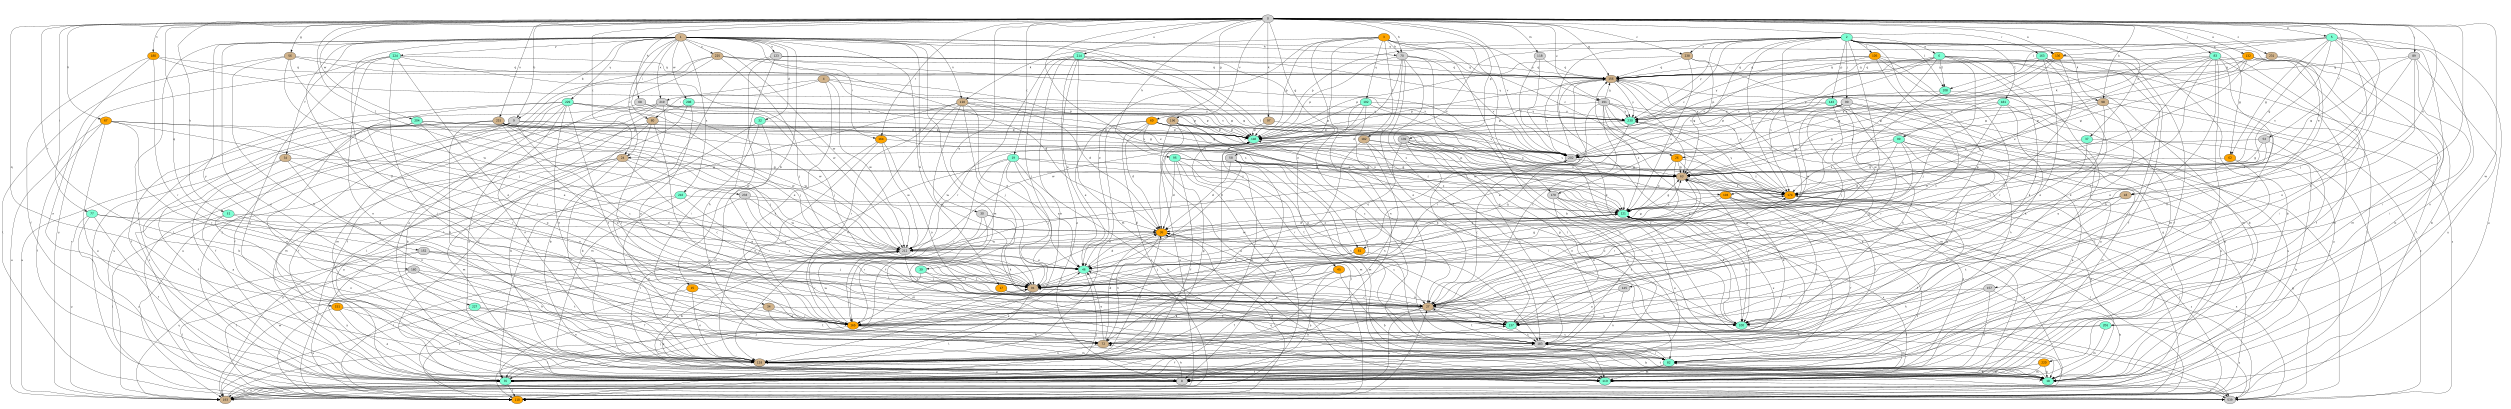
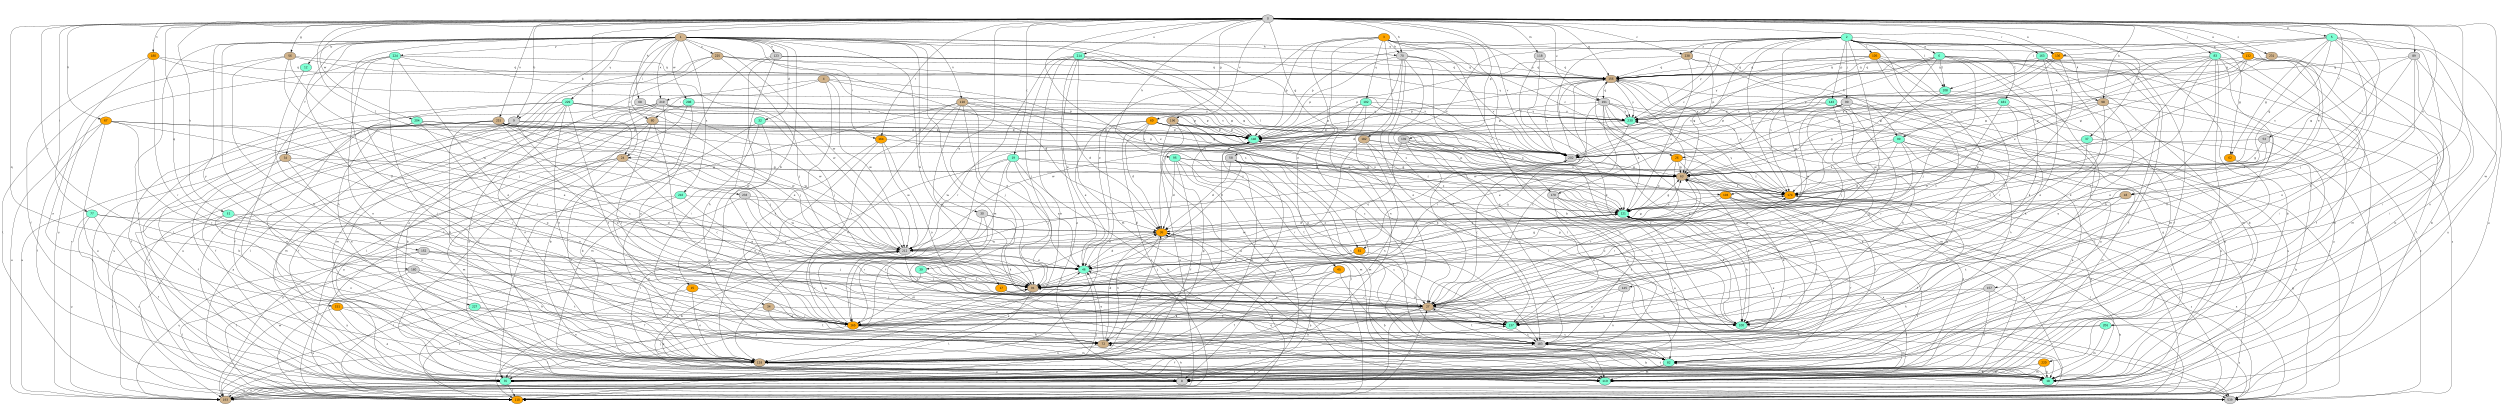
edge "3" -> "120": now "3" -> "99"
node "12": added
edge "191" -> "156": reversed
node "97": removed
edge "62" -> "63": removed, label "g"
edge "219" -> "110": added, label "l"
edge "139" -> "128": now "215" -> "128"
